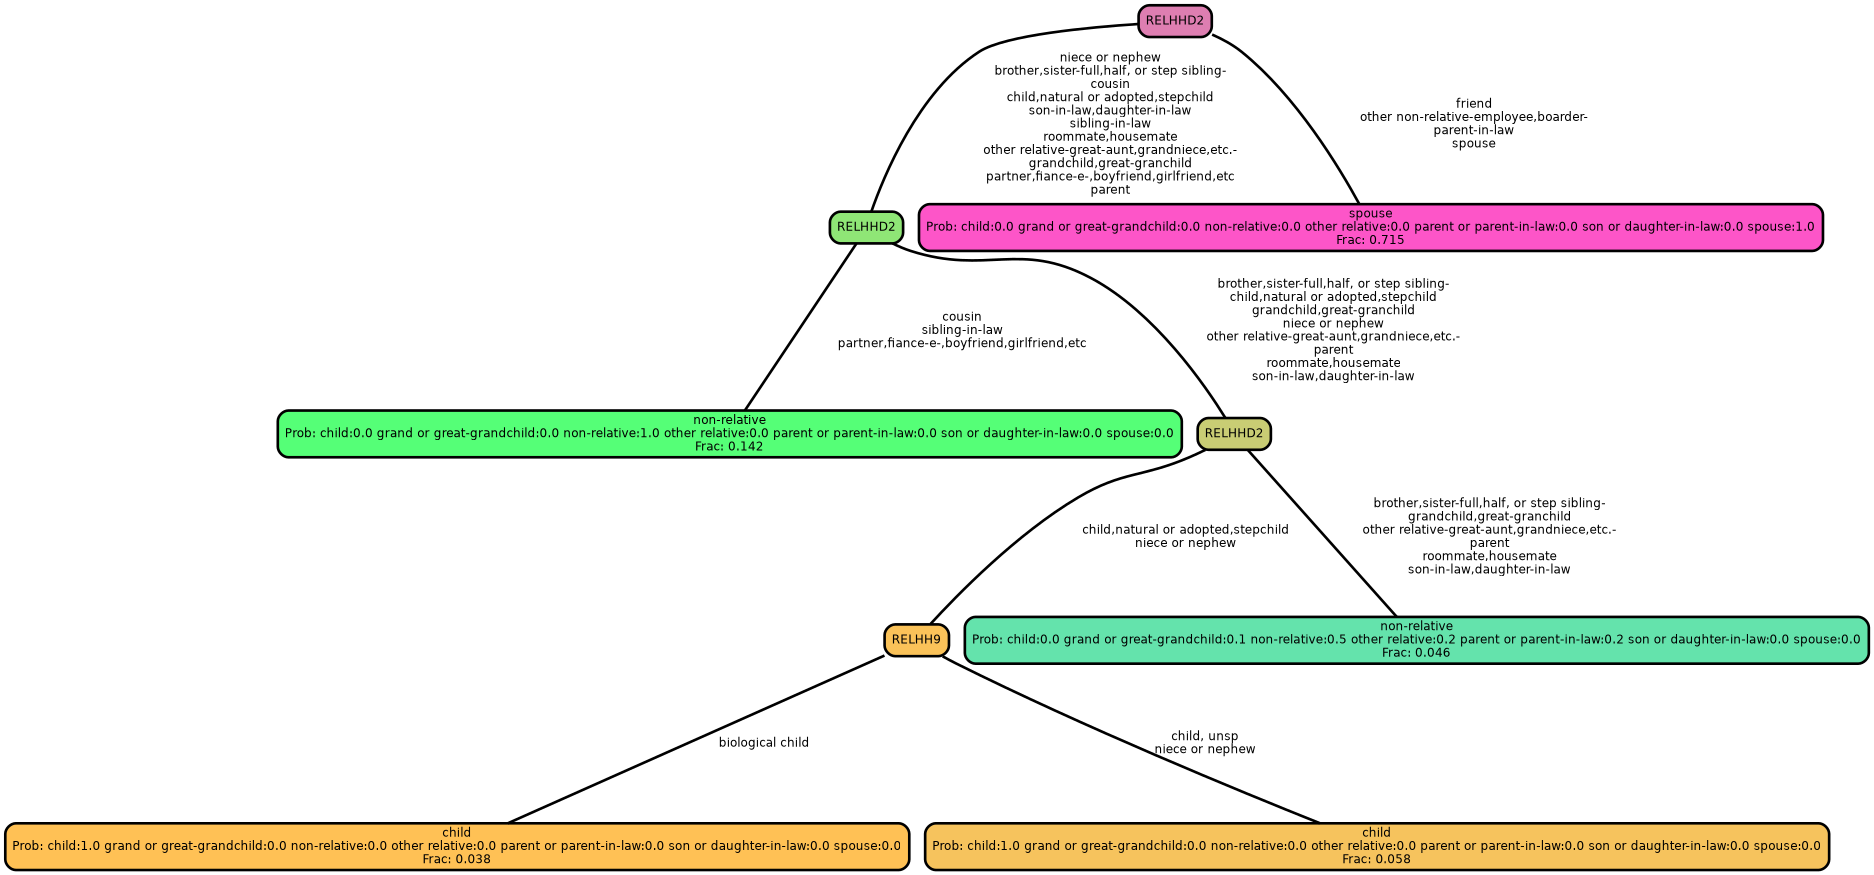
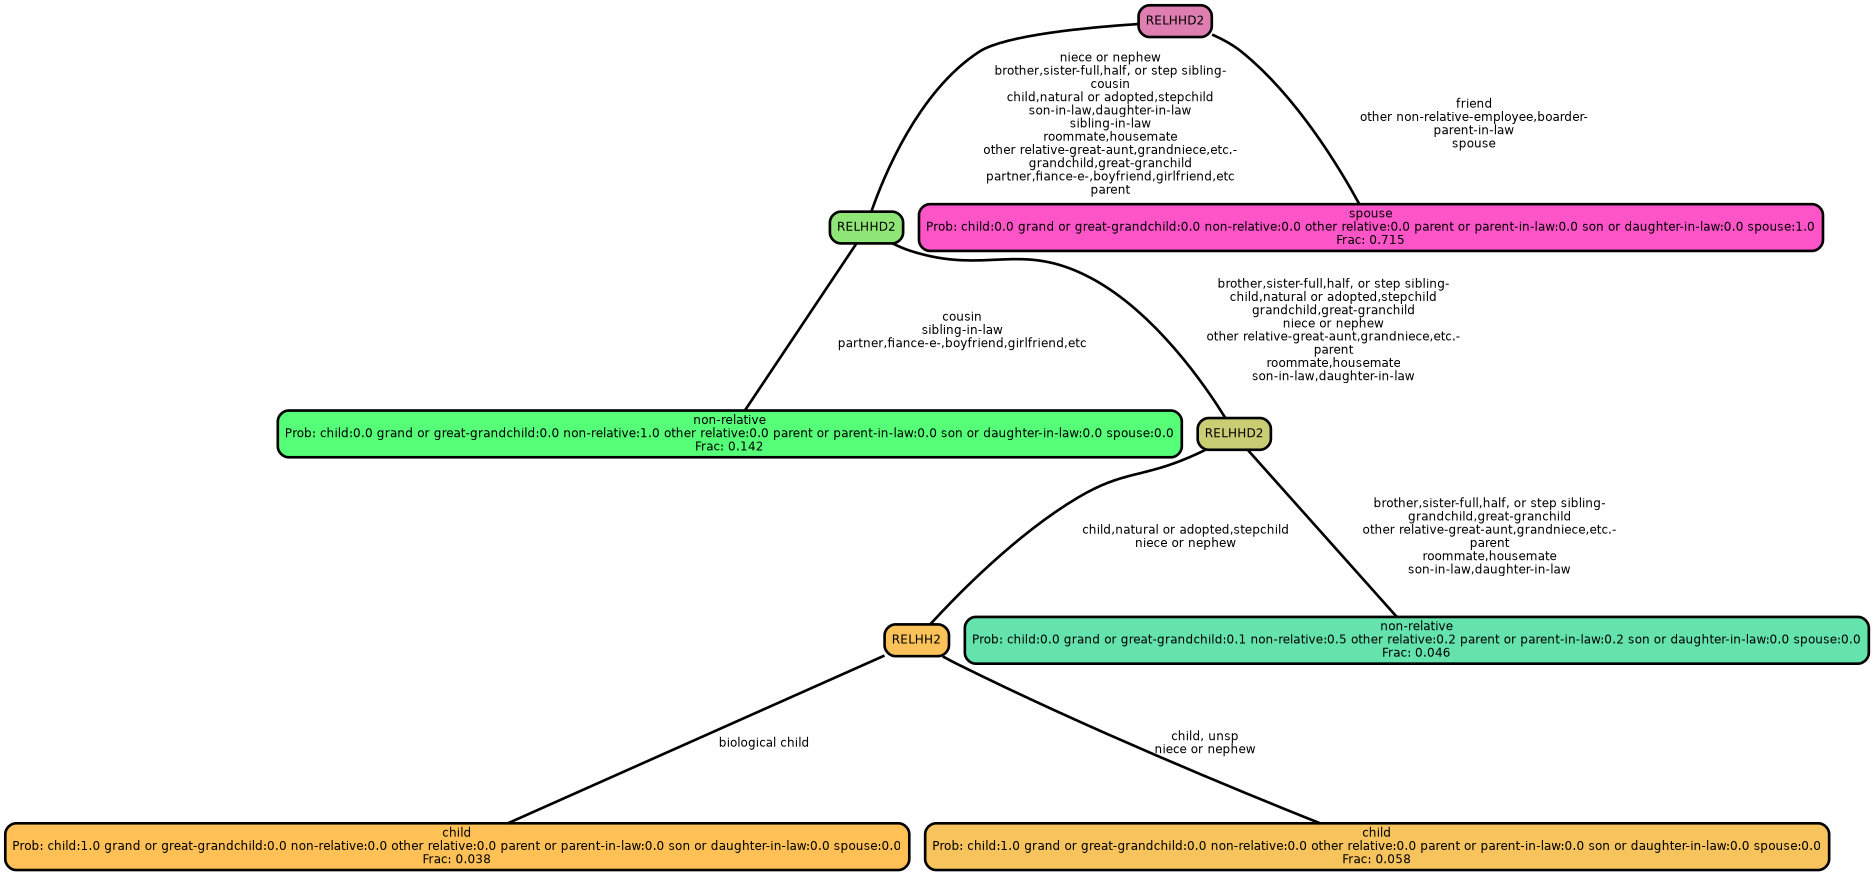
node "RELHH9": label "RELHH9" -> "RELHH2"
